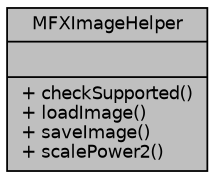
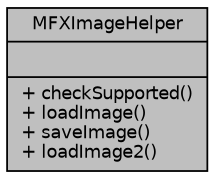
node "MFXImageHelper": text "+ scalePower2()" -> "+ loadImage2()"
